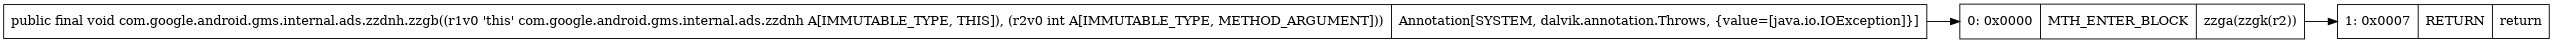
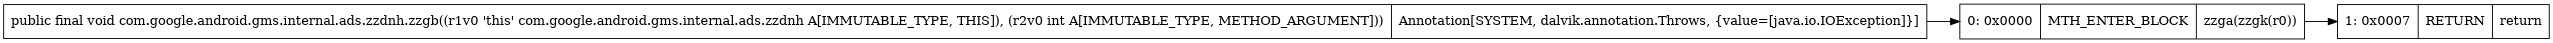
node "0: 0x0000": text "zzga(zzgk(r2))" -> "zzga(zzgk(r0))"
